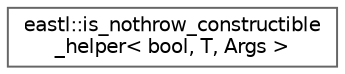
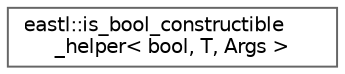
node "eastl::is_nothrow_constructible _helper< bool, T, Args >": label "eastl::is_nothrow_constructible _helper< bool, T, Args >" -> "eastl::is_bool_constructible _helper< bool, T, Args >"
